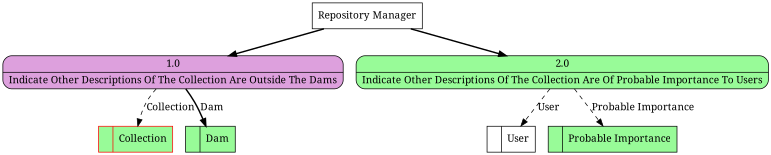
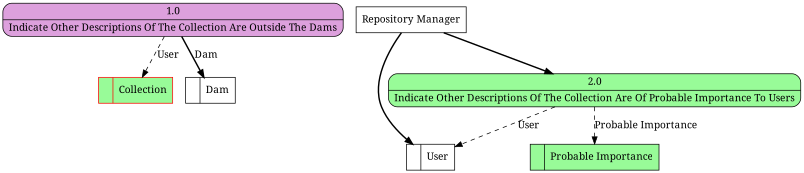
edge "Repository Manager" -> "1.0": now "Repository Manager" -> "User"
edge "1.0" -> "Collection": label "Collection" -> "User"
node "Dam": fillcolor palegreen -> white
